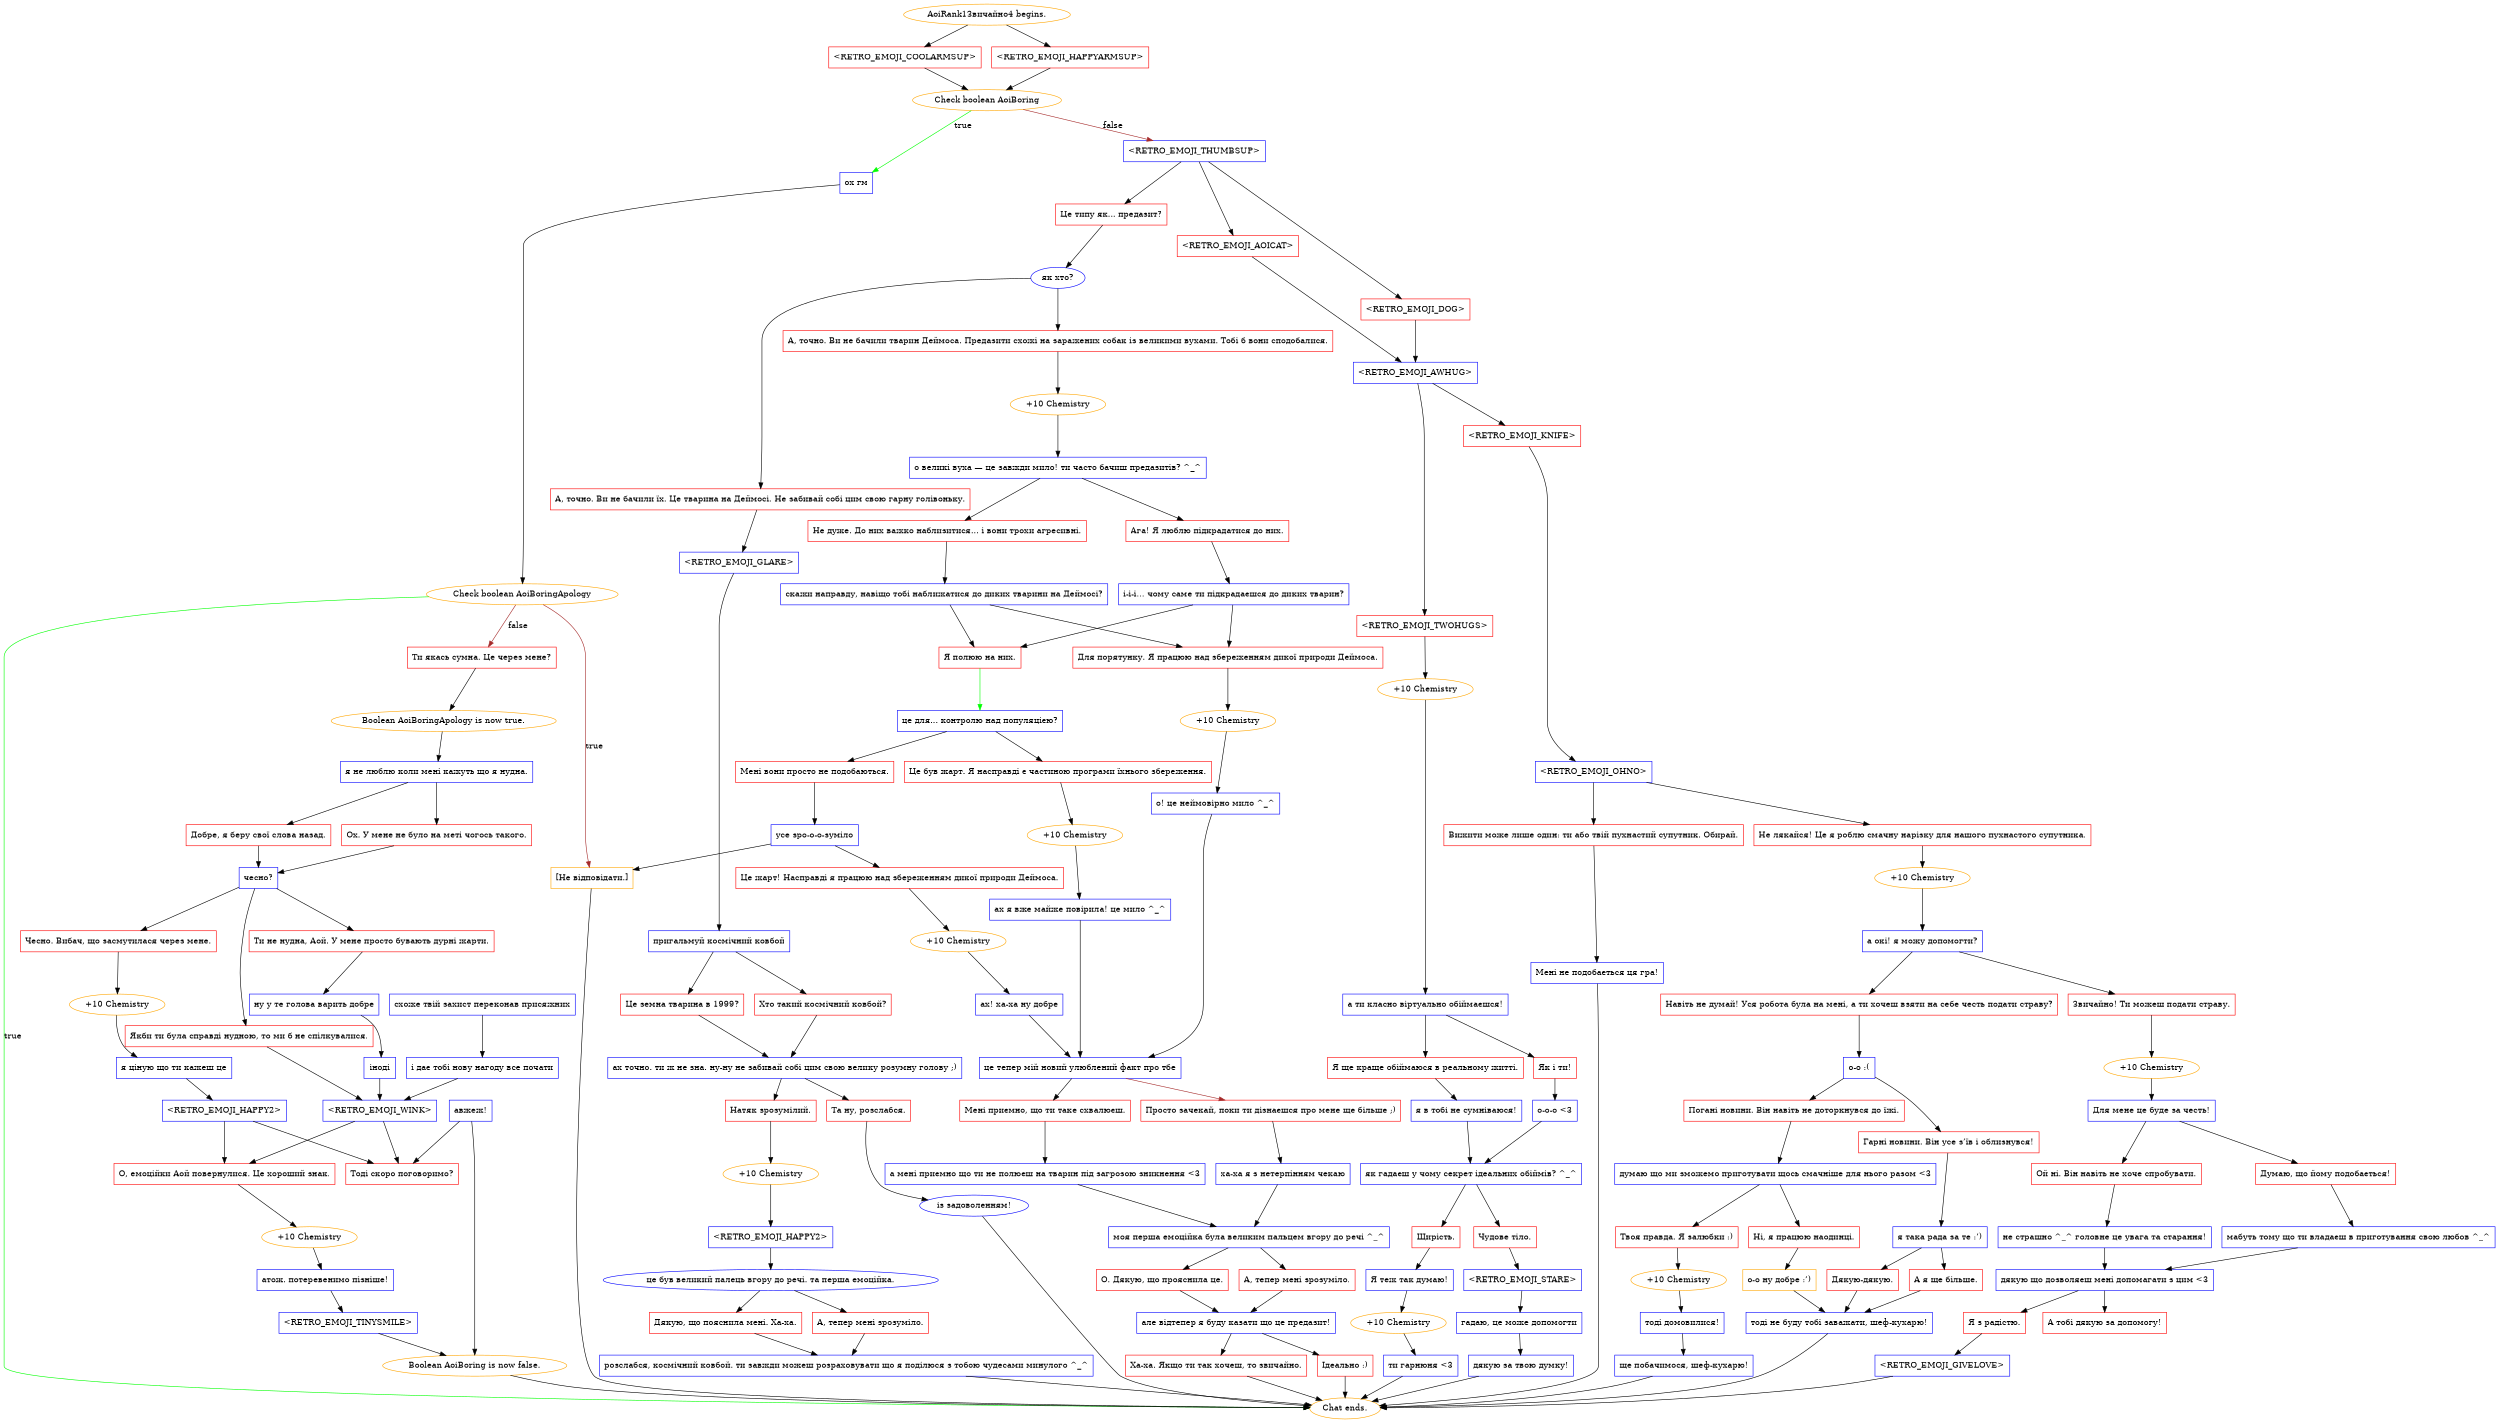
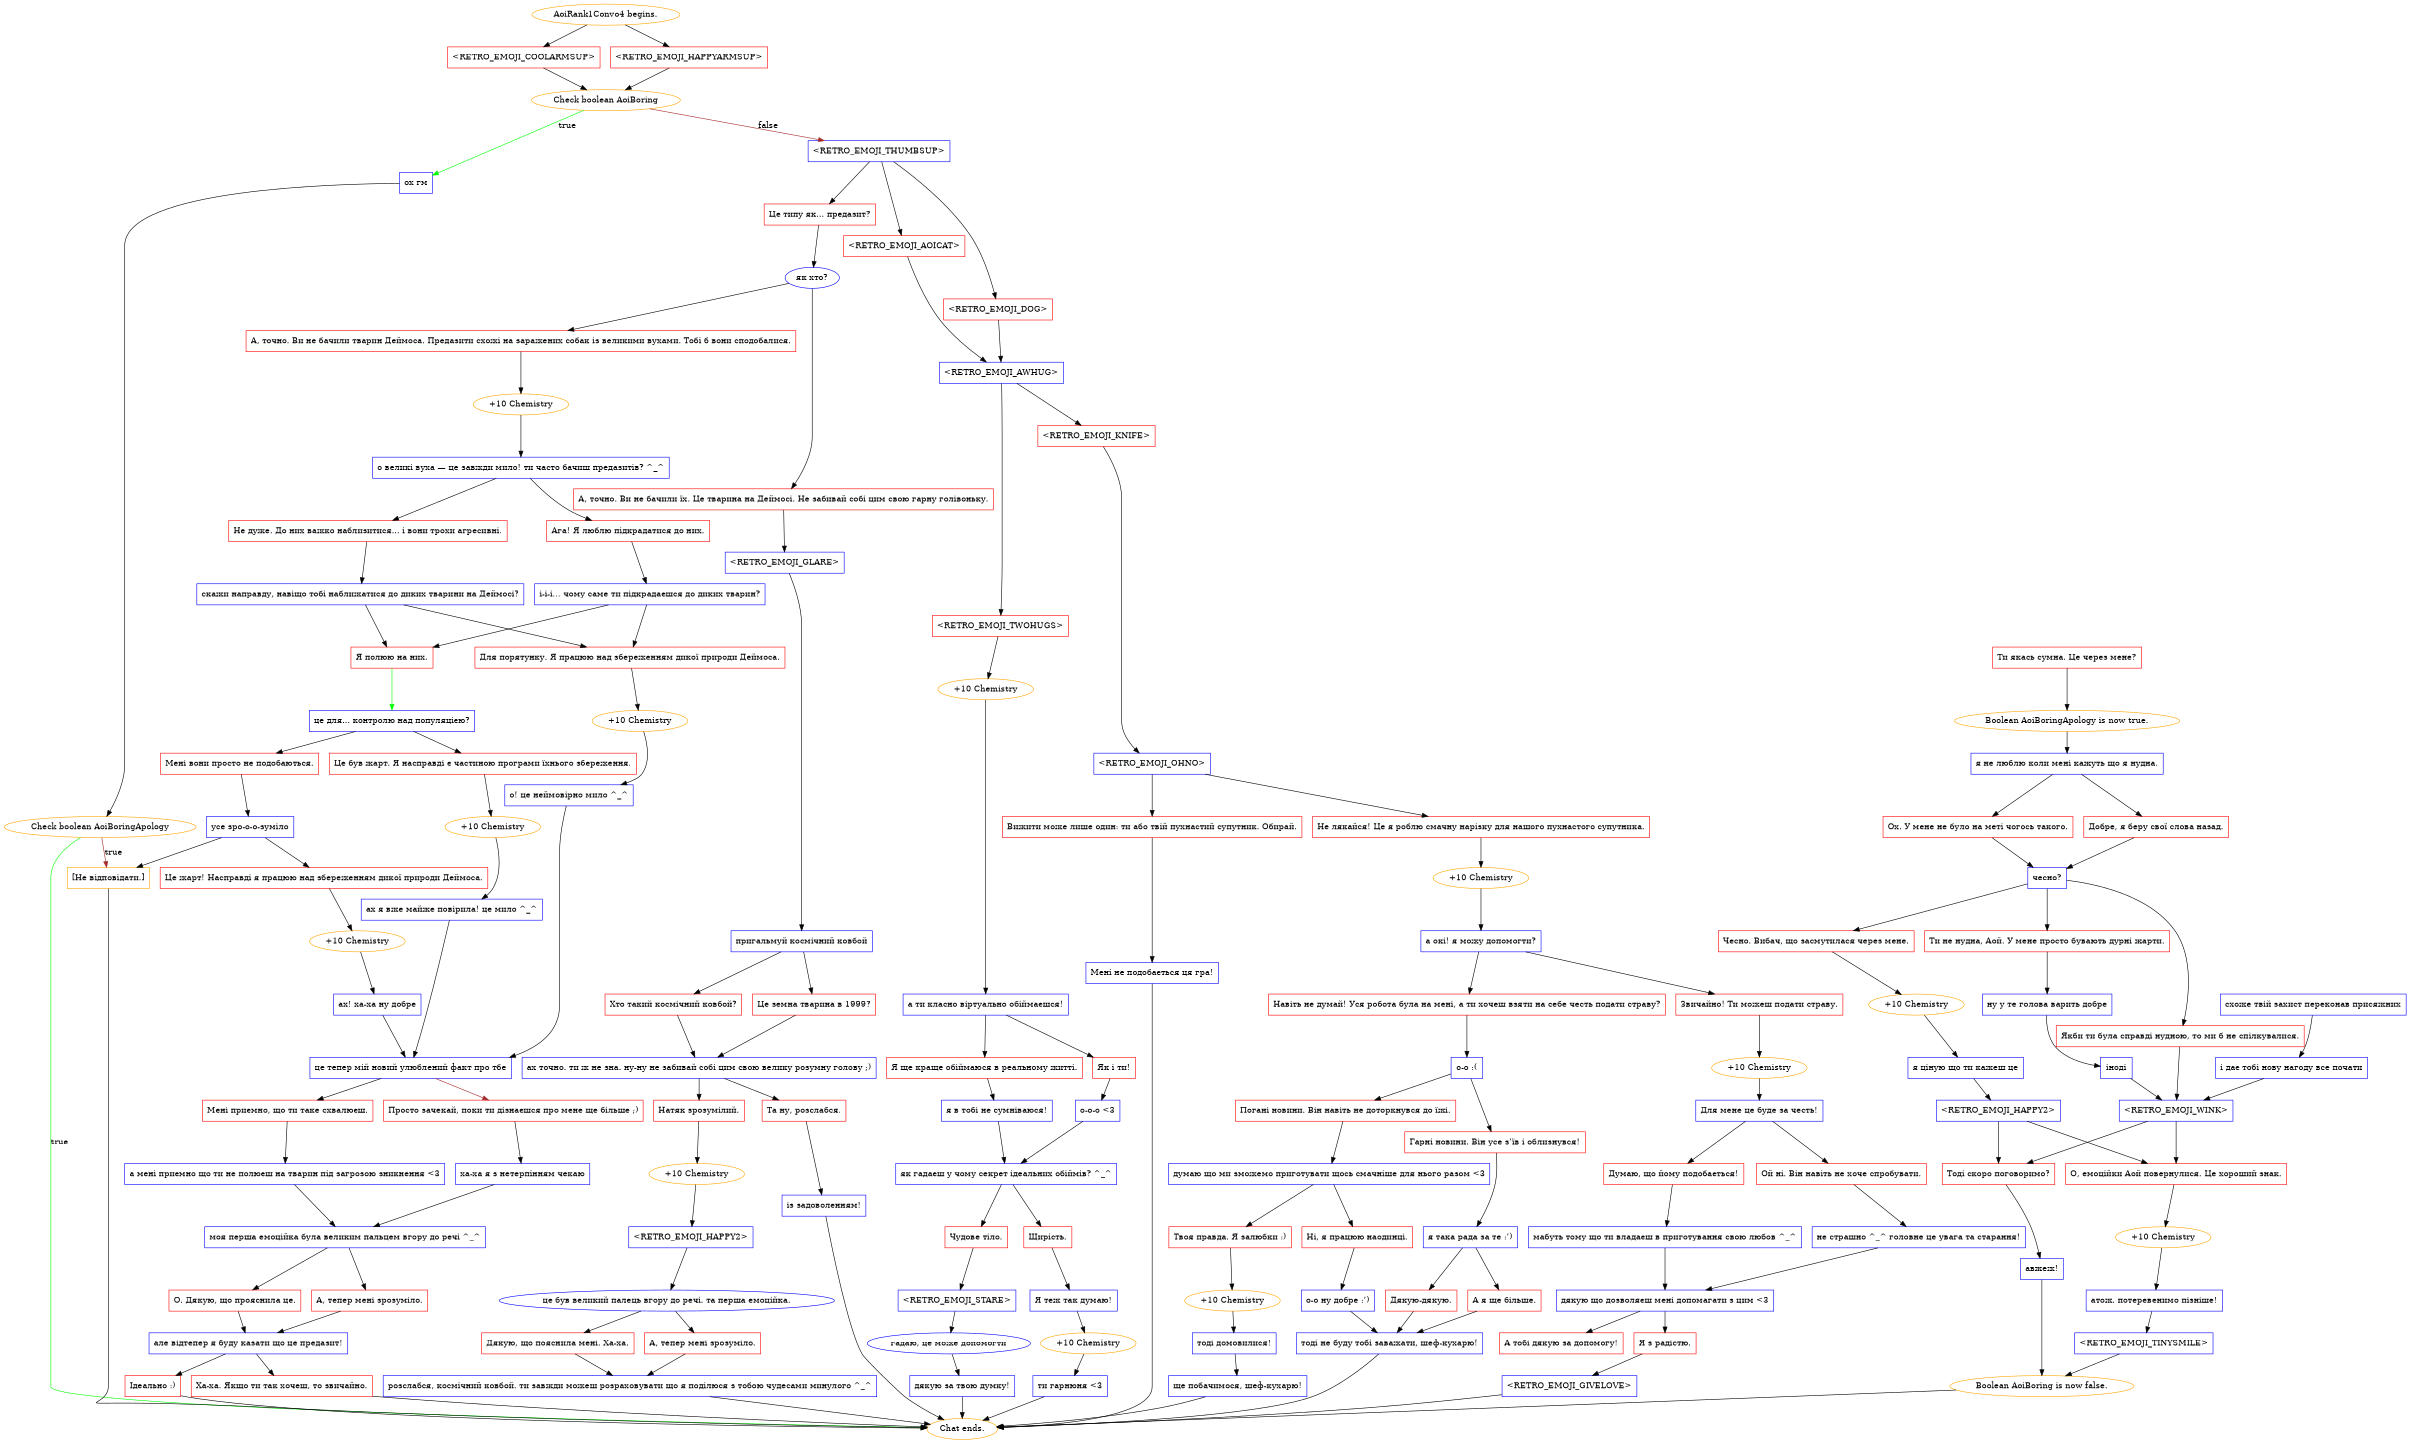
node "AoiRank1Звичайно4 begins.": label "AoiRank1Звичайно4 begins." -> "AoiRank1Convo4 begins."
edge "Check boolean AoiBoringApology" -> "Ти якась сумна. Це через мене?": removed, label "false"
edge "авжеж!" -> "Тоді скоро поговоримо?": reversed
node "із задоволенням!": shape ellipse -> box
node "о-о ну добре :’)": color orange -> blue
node "гадаю, це може допомогти": shape box -> ellipse
